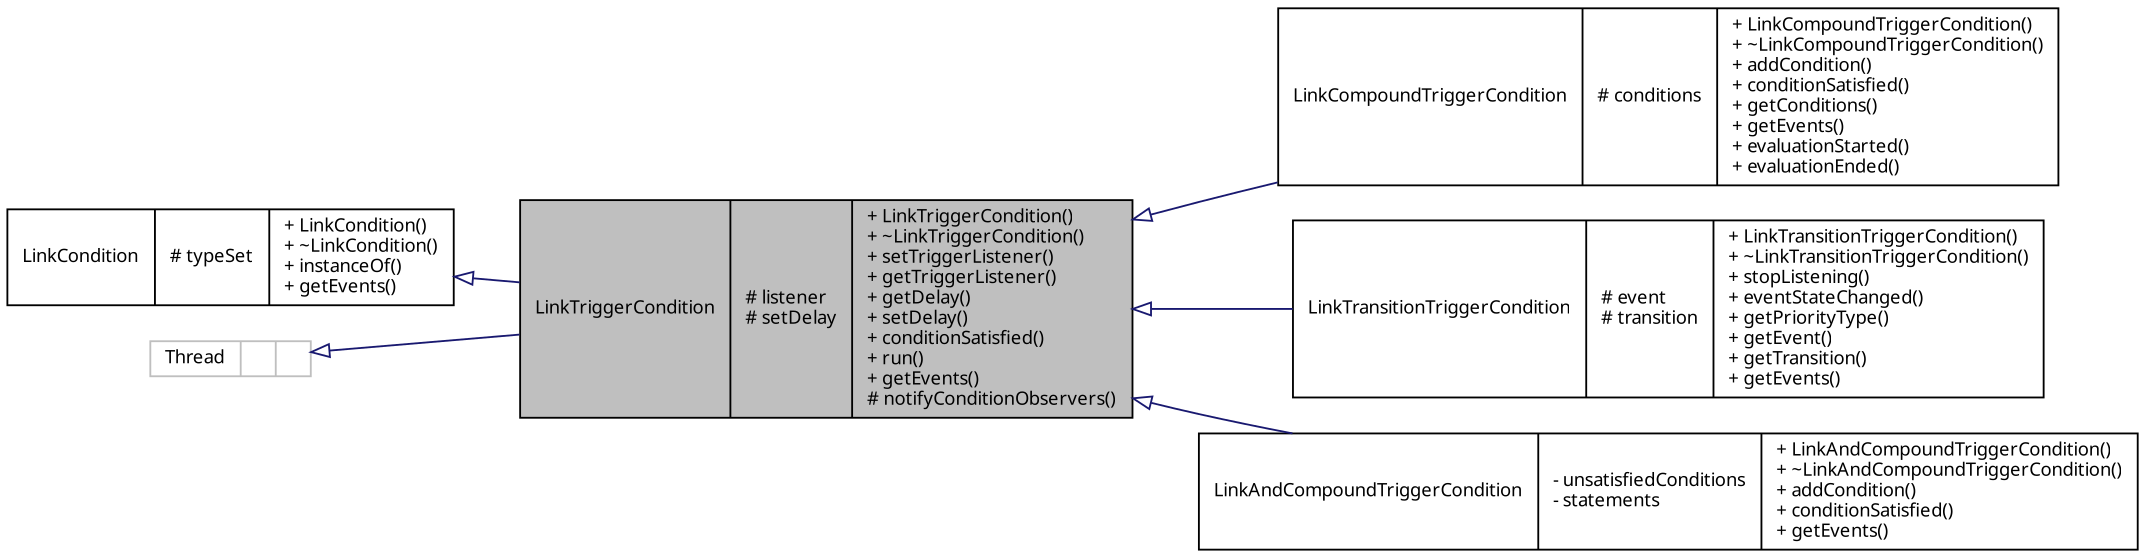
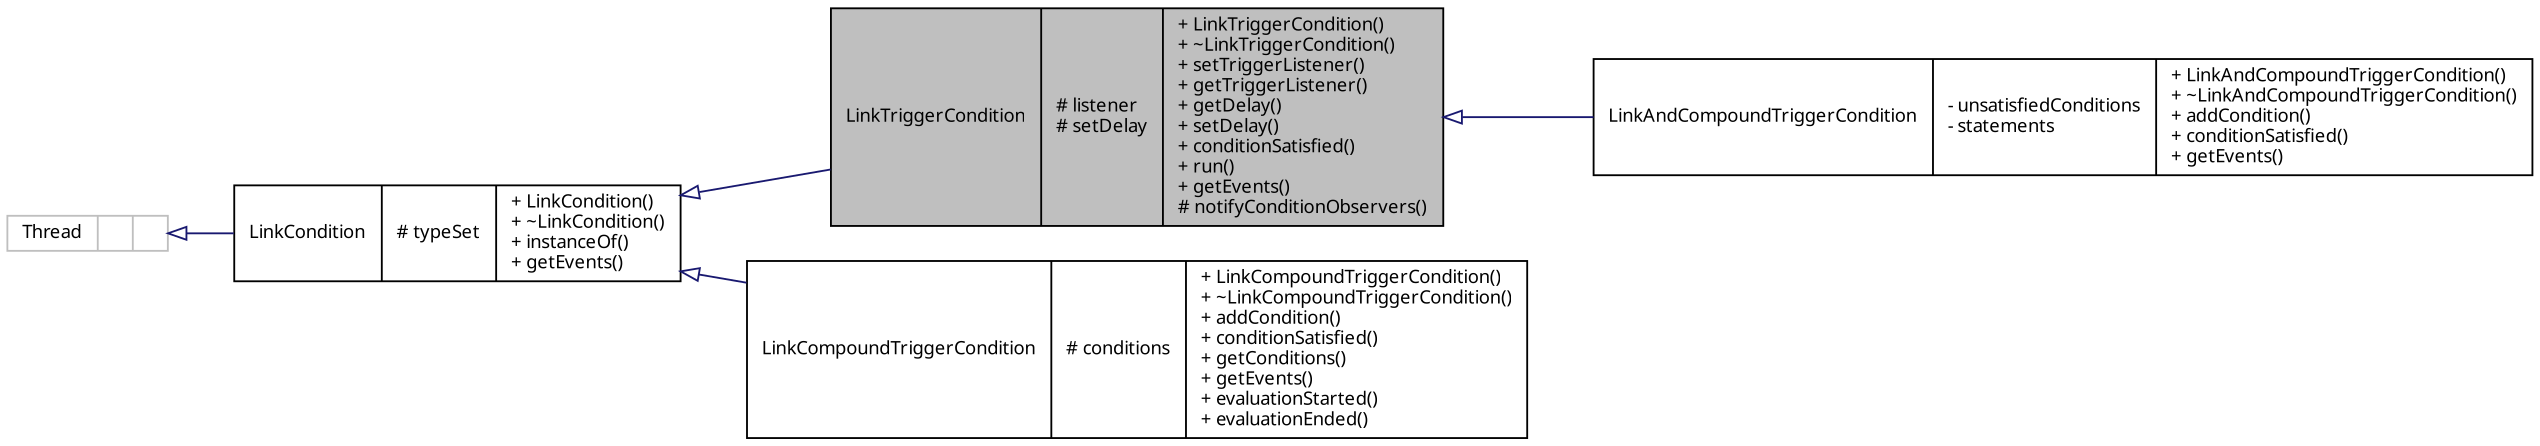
edge "LinkCompoundTriggerCondition" -> "LinkTriggerCondition": now "LinkCompoundTriggerCondition" -> "LinkCondition"
node "LinkTransitionTriggerCondition": removed
edge "LinkTriggerCondition" -> "Thread": now "LinkCondition" -> "Thread"
